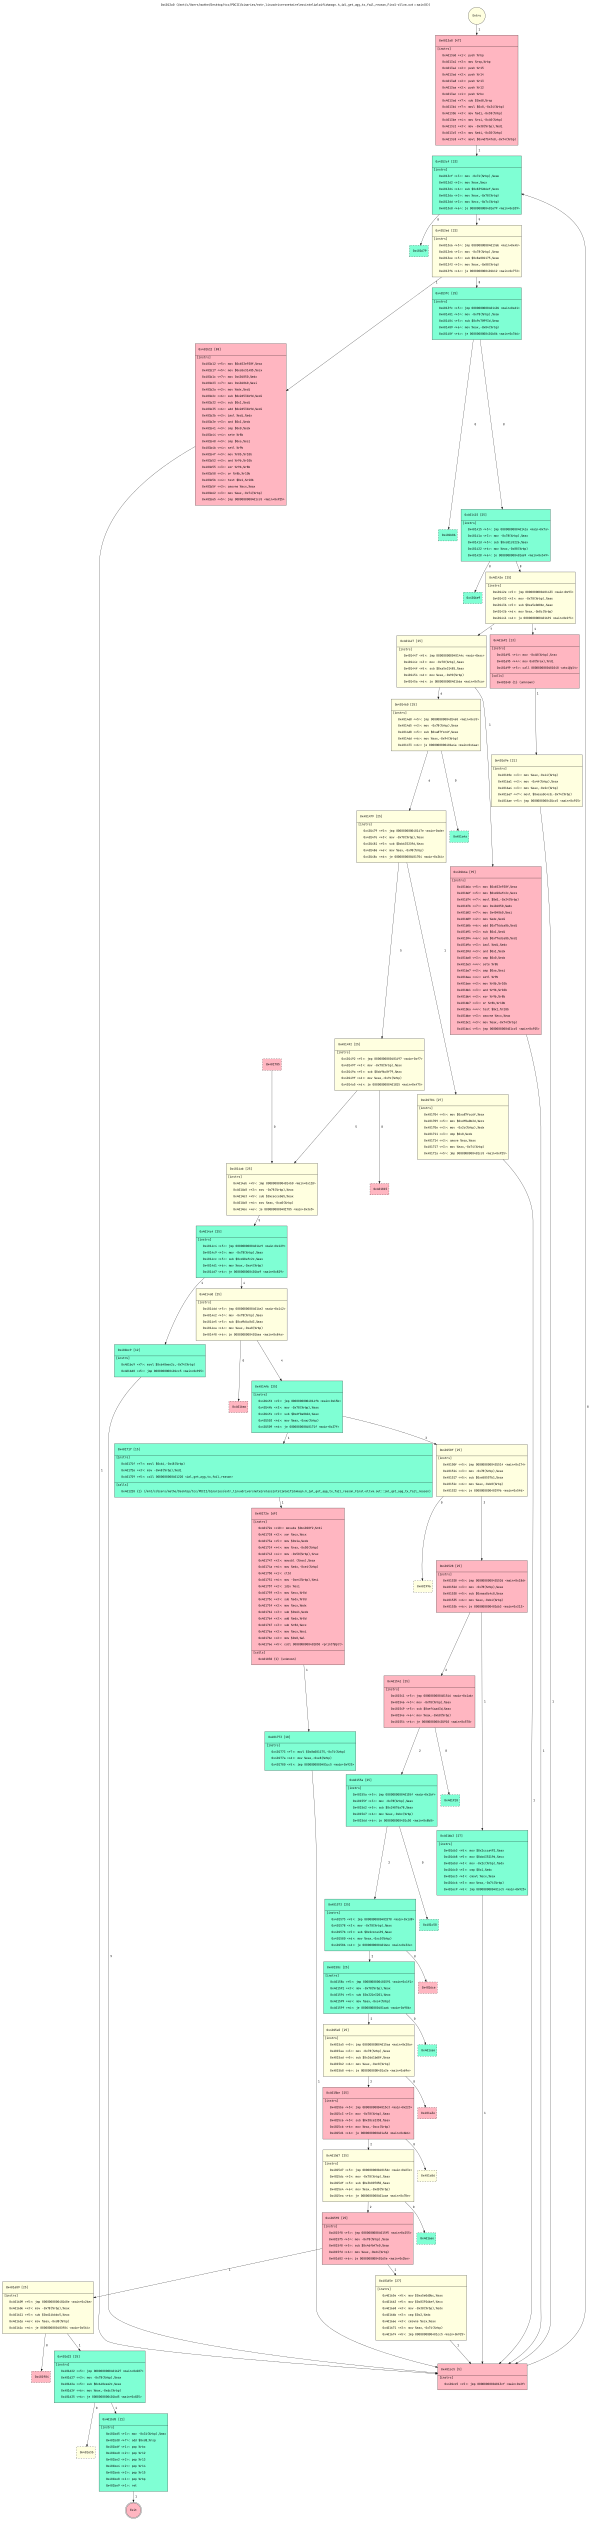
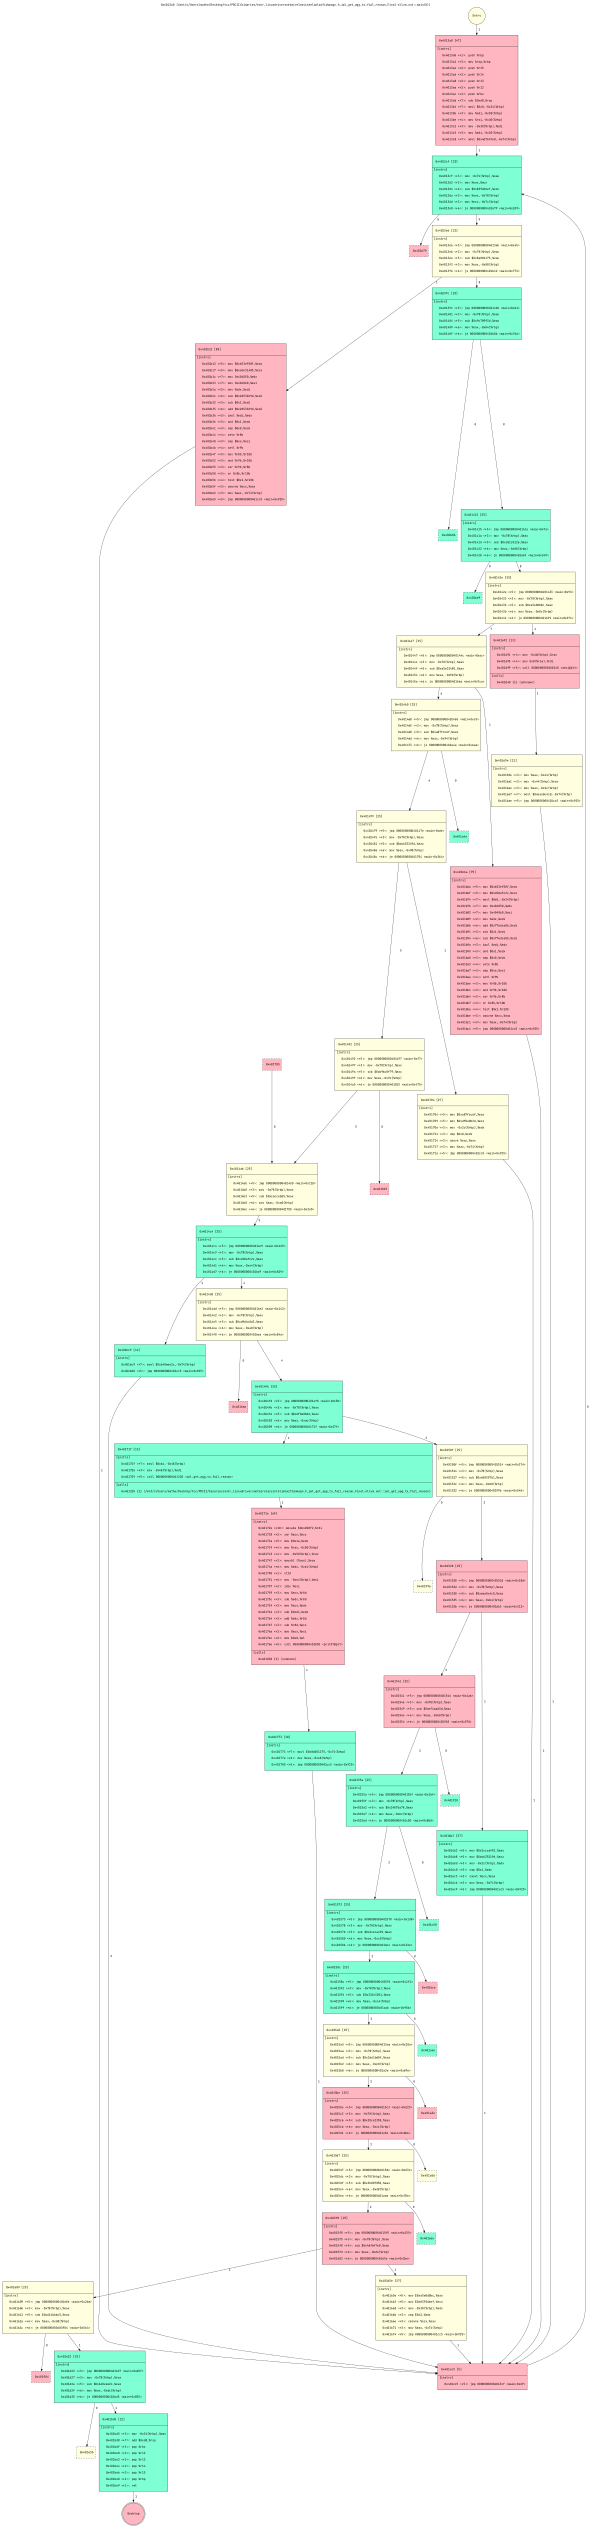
node "0x401679": fillcolor aquamarine -> lightpink
node "Exit": label "Exit" -> "Desktop"
